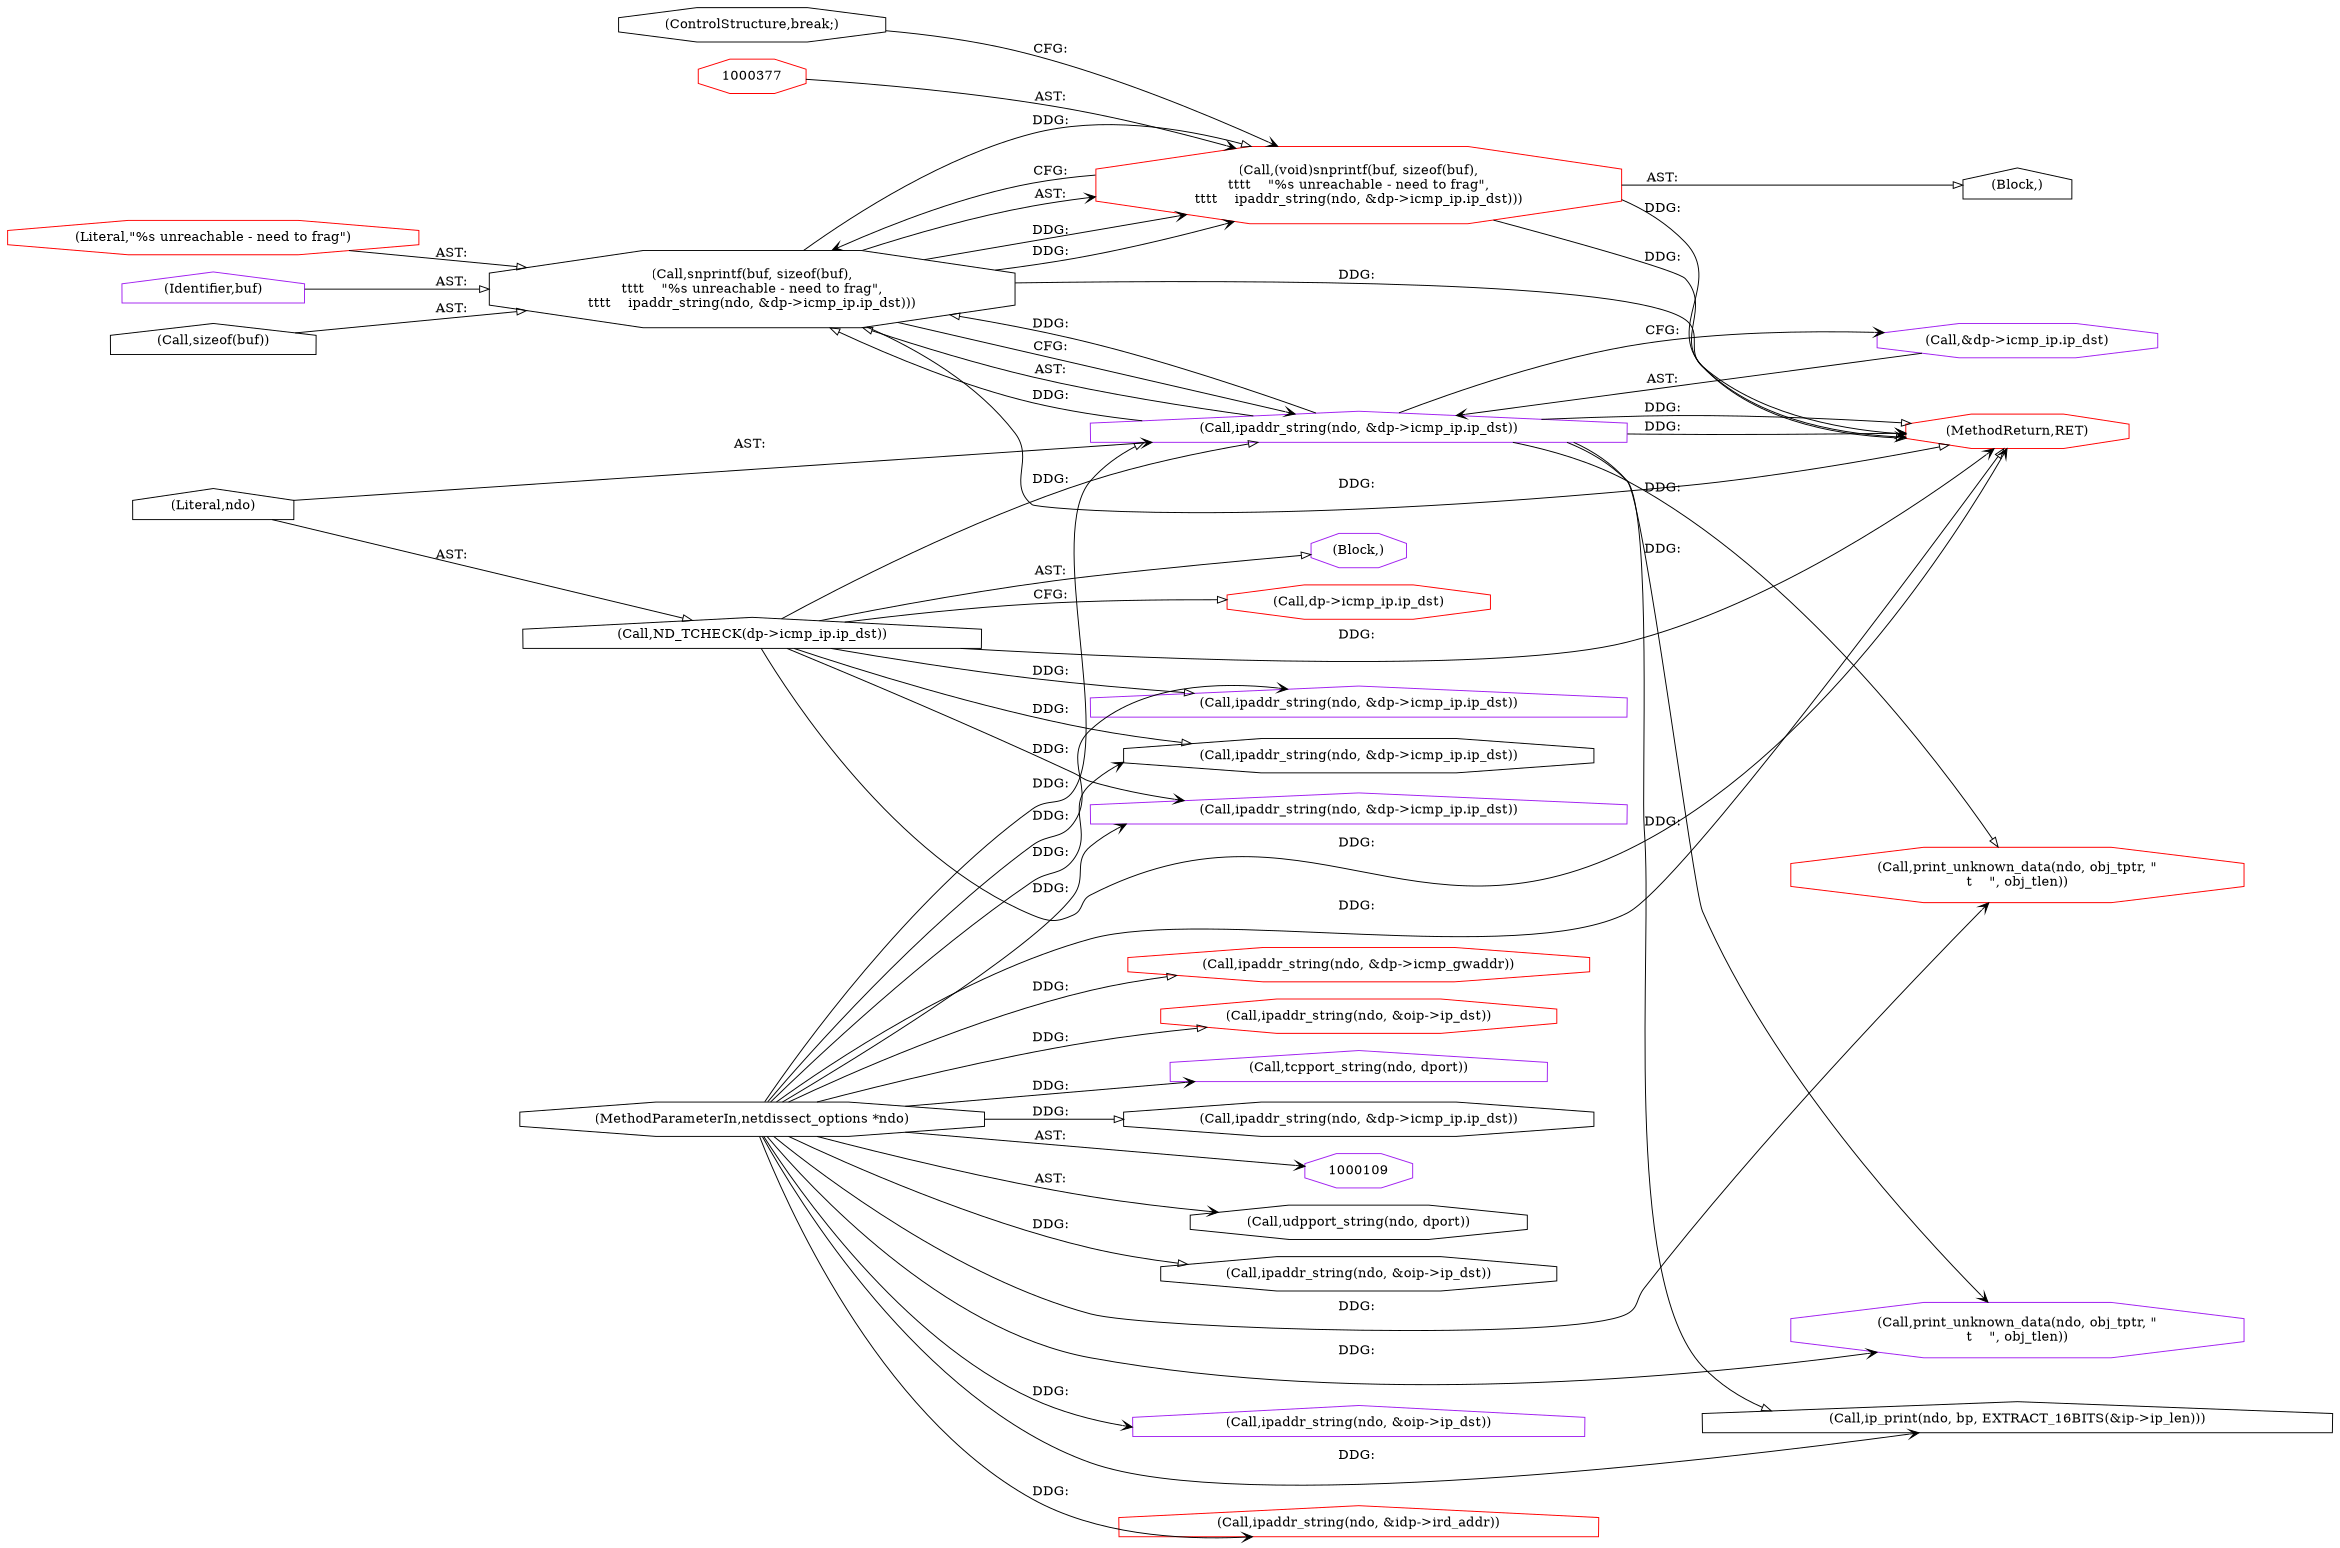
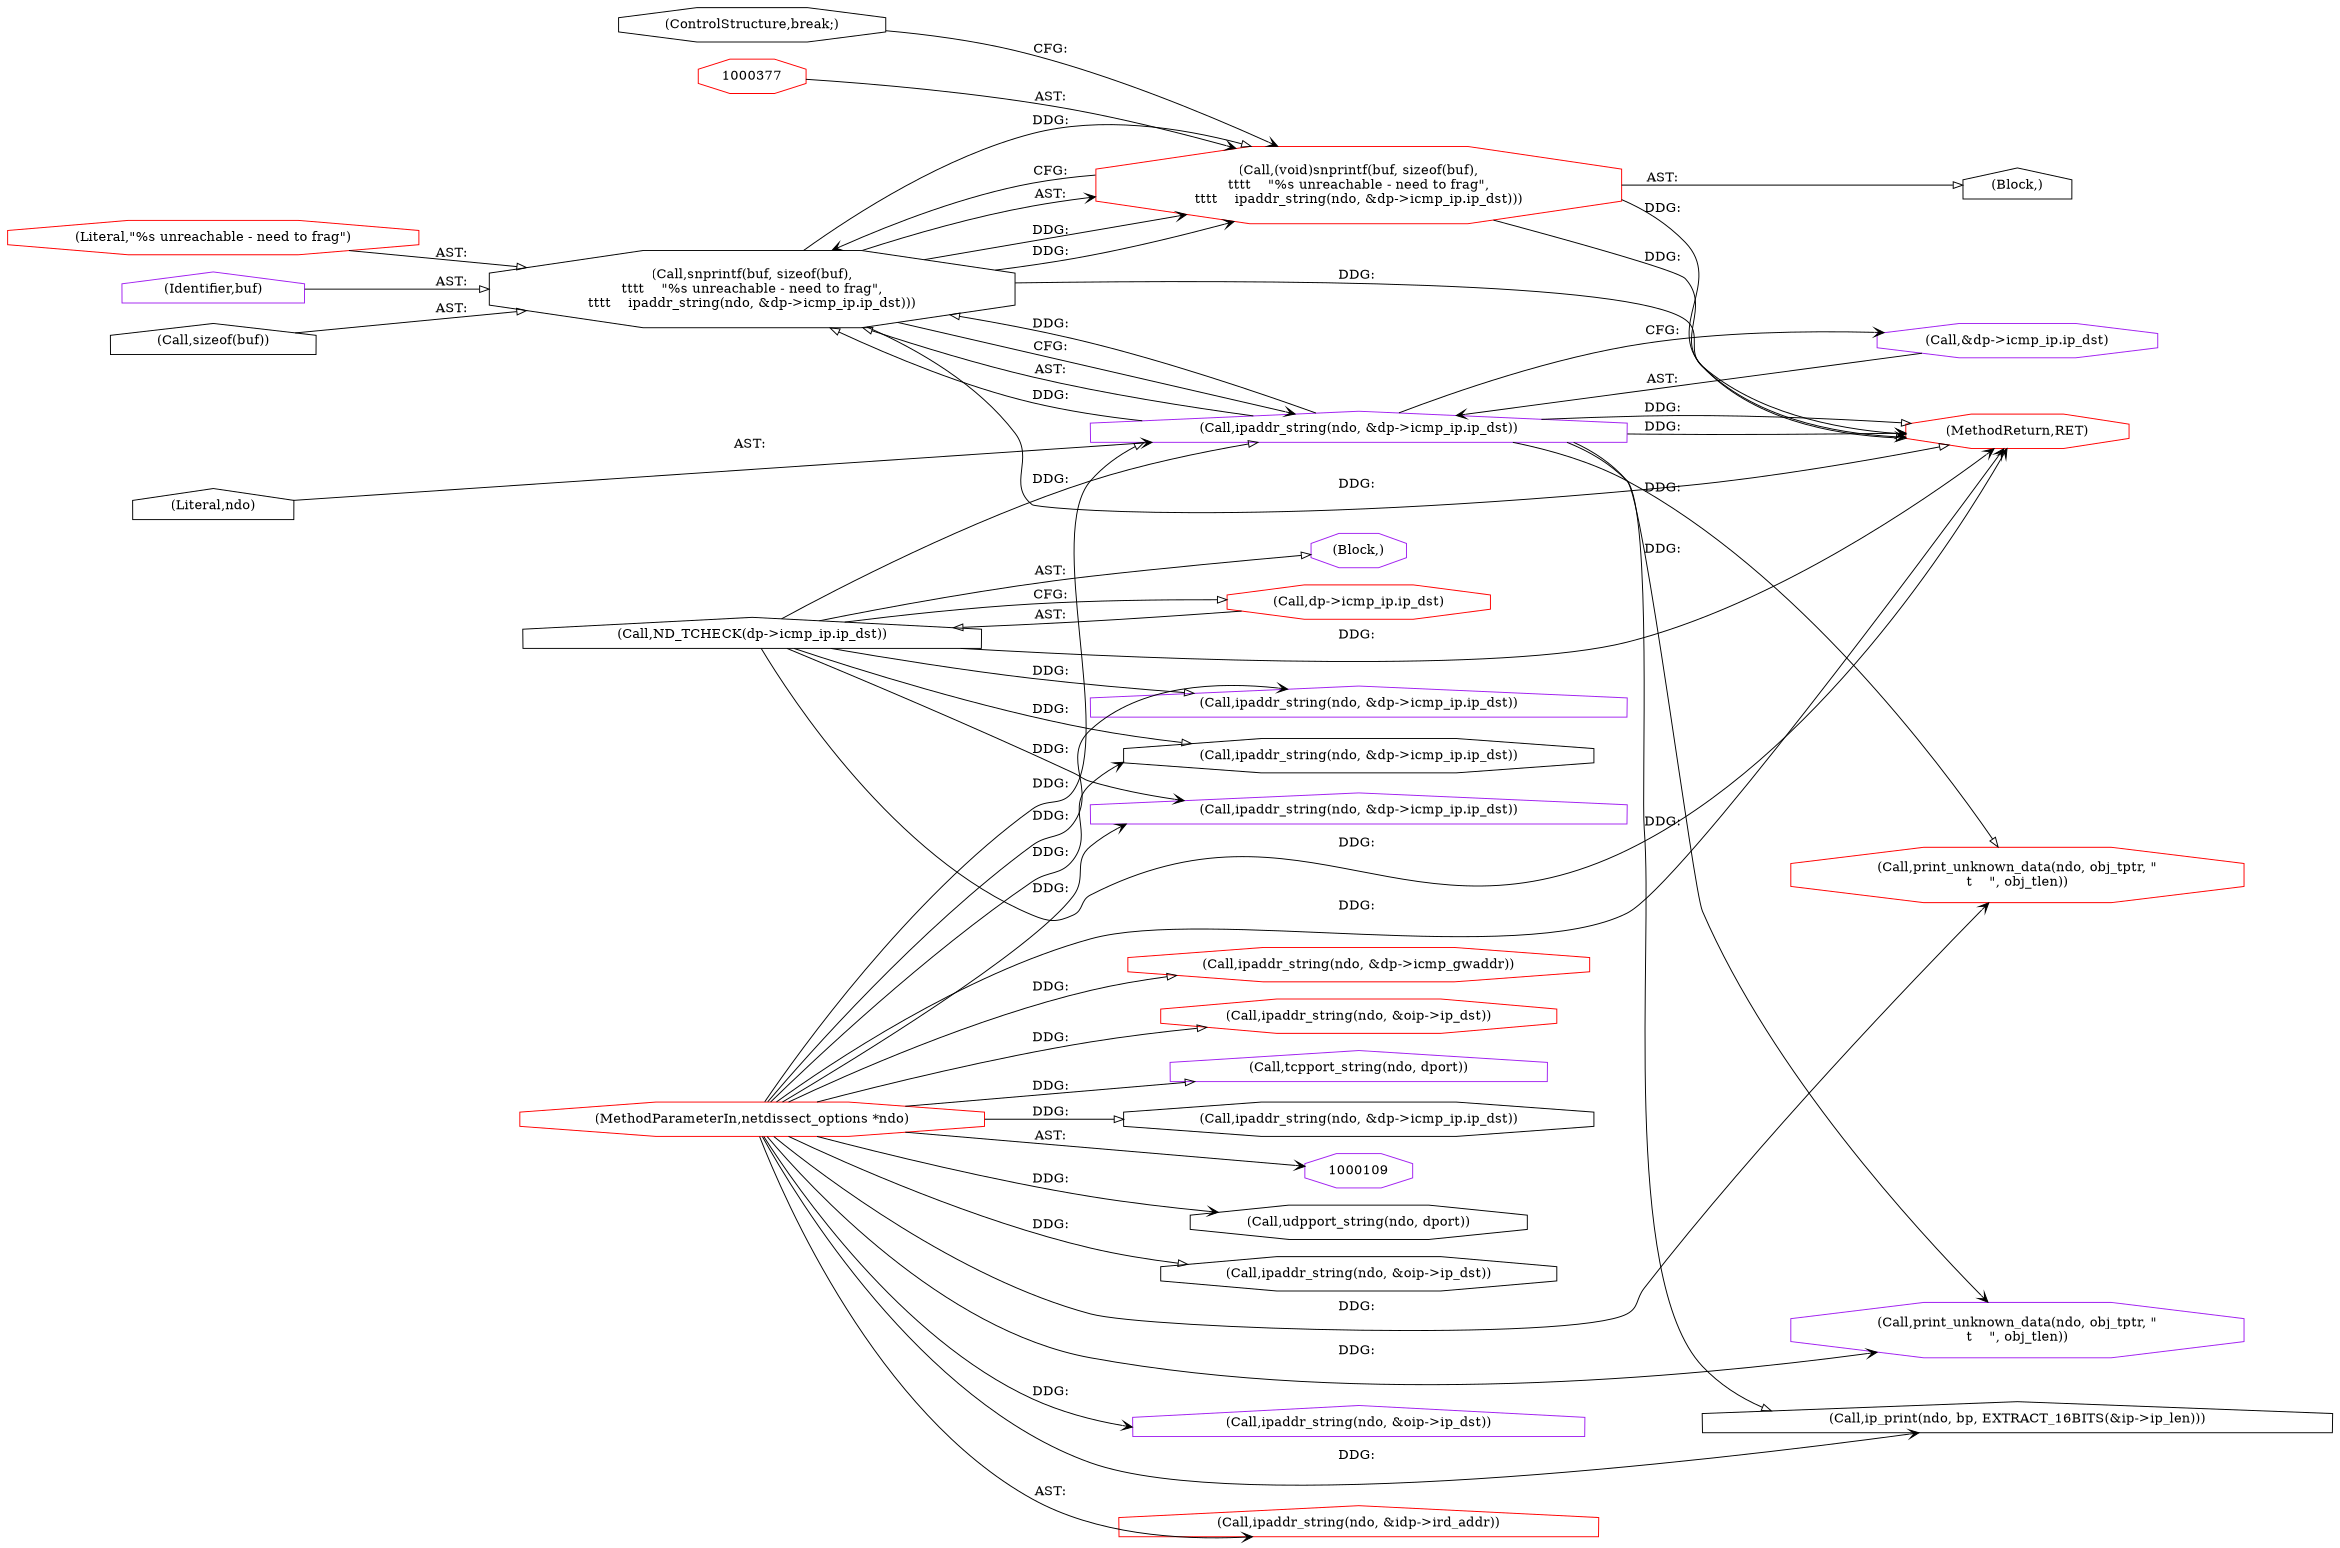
edge "(Literal,ndo)" -> "(Call,ND_TCHECK(dp->icmp_ip.ip_dst))": now "(Call,dp->icmp_ip.ip_dst)" -> "(Call,ND_TCHECK(dp->icmp_ip.ip_dst))"
edge "(MethodParameterIn,netdissect_options *ndo)" -> "(MethodReturn,RET)": arrowhead onormal -> vee
edge "(MethodParameterIn,netdissect_options *ndo)" -> "(Call,tcpport_string(ndo, dport))": arrowhead vee -> onormal
node "(MethodParameterIn,netdissect_options *ndo)": color black -> red
edge "(MethodParameterIn,netdissect_options *ndo)" -> "(Call,udpport_string(ndo, dport))": label "AST: " -> "DDG: "
edge "(MethodParameterIn,netdissect_options *ndo)" -> "(Call,ipaddr_string(ndo, &idp->ird_addr))": label "DDG: " -> "AST: "
